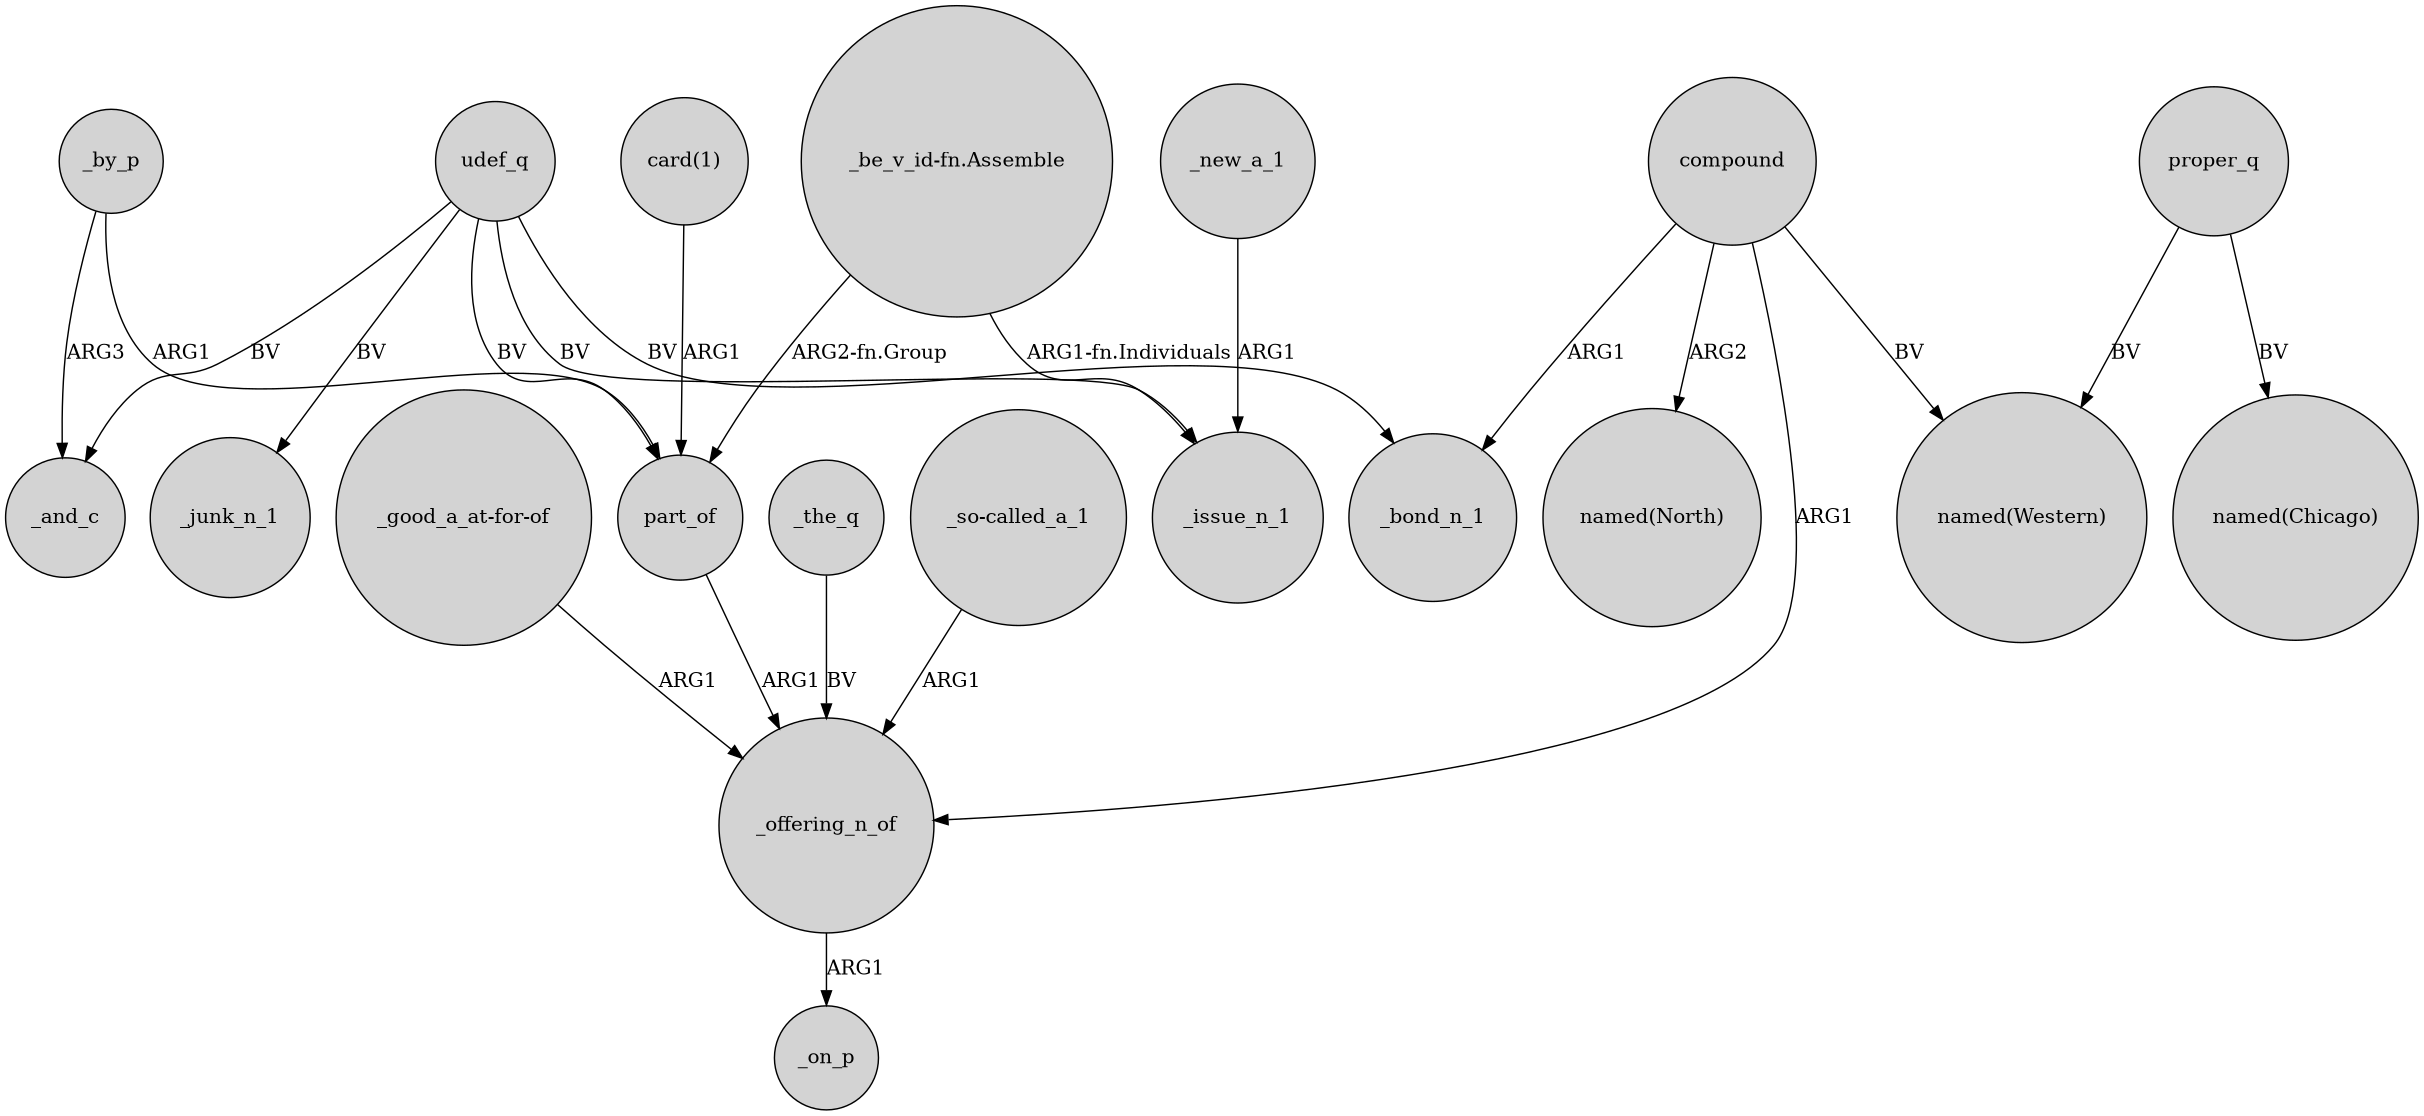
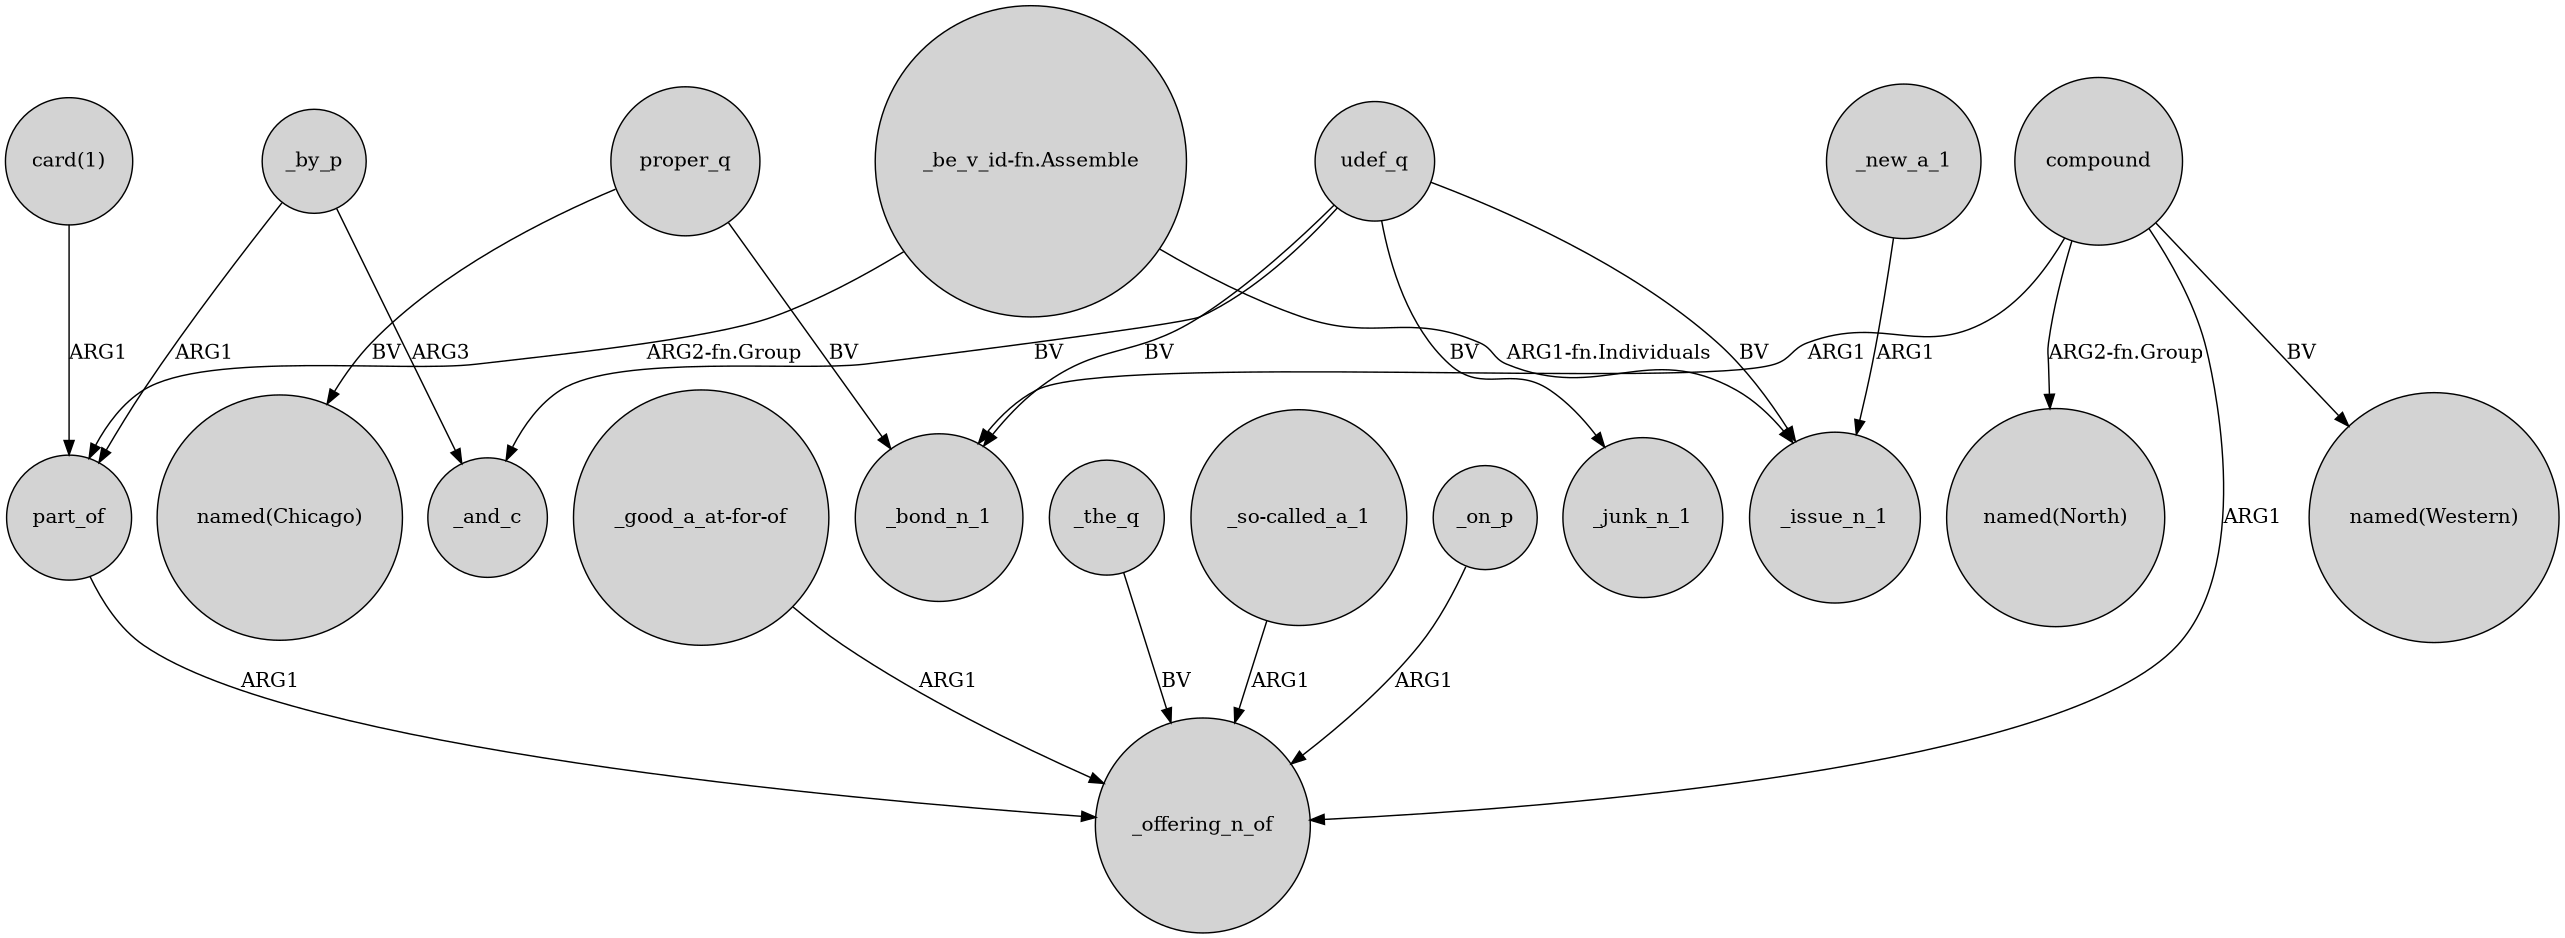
edge "proper_q" -> "named(Western)": now "proper_q" -> "_bond_n_1"
edge "compound" -> "named(North)": label "ARG2" -> "ARG2-fn.Group"
edge "udef_q" -> "part_of": removed, label "BV"
edge "_offering_n_of" -> "_on_p": reversed
